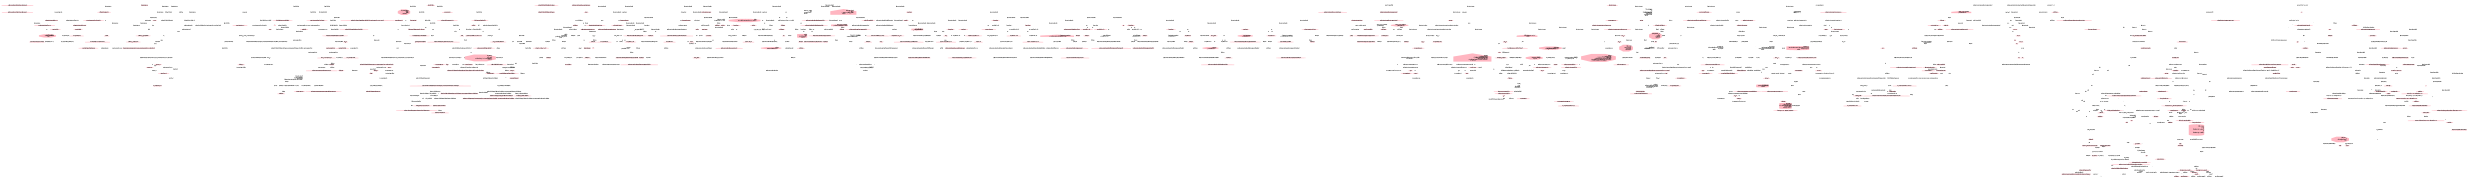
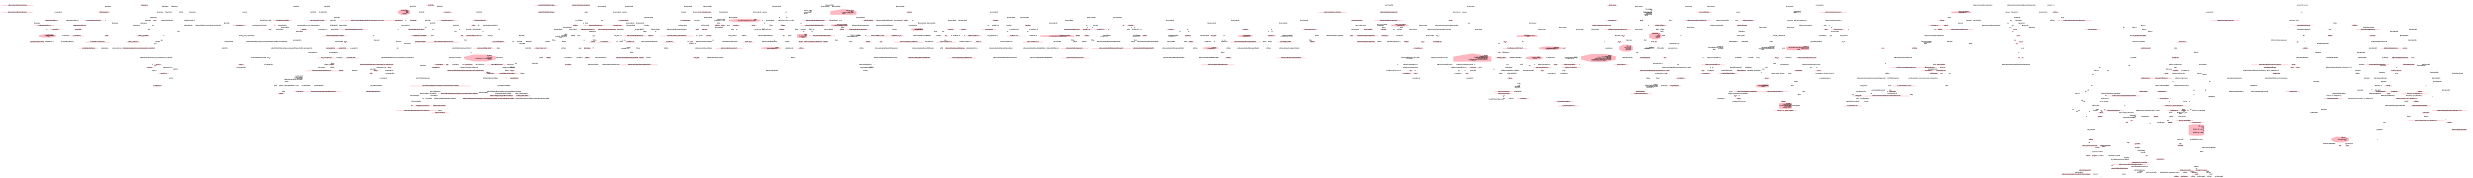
node "Entry HangFire.Client.ClientJobDescriptor.Create()": removed
node "Entry System.TimeSpan.Negate()": removed
